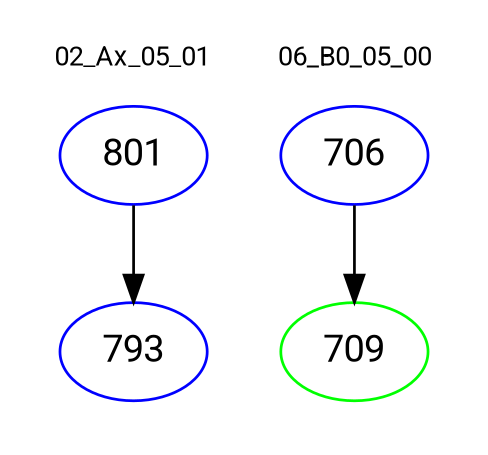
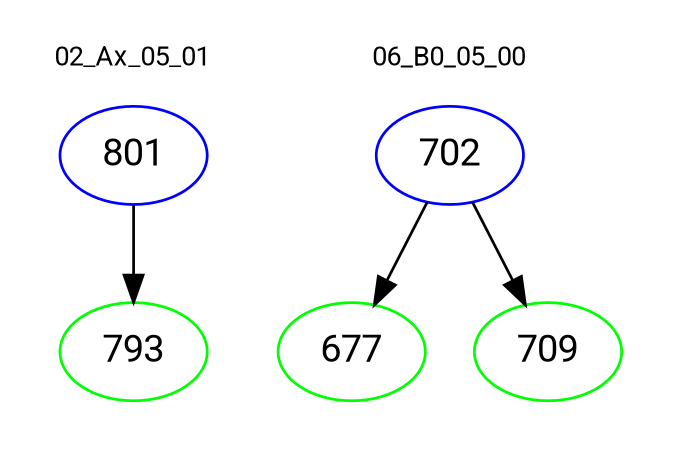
node "706": label "706" -> "702"
node "793": color blue -> green
node "677": added
